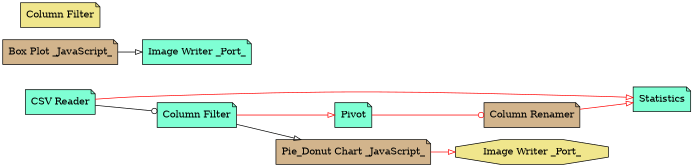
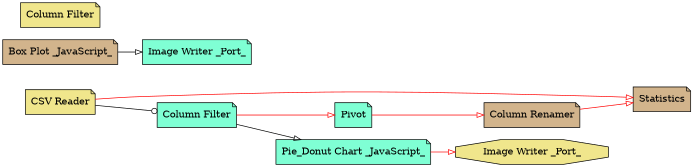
node "Statistics": fillcolor aquamarine -> tan
node "CSV Reader": fillcolor aquamarine -> khaki
edge "Pivot" -> "Column Renamer": arrowhead odot -> onormal
node "Pie_Donut Chart _JavaScript_": fillcolor tan -> aquamarine
